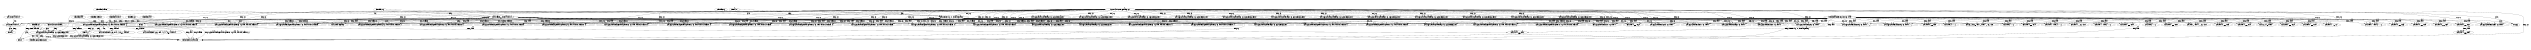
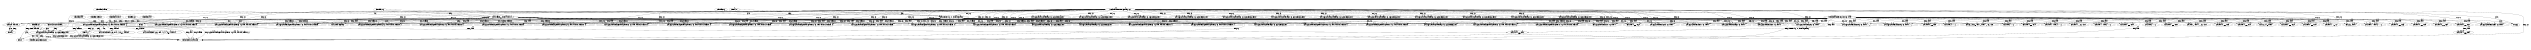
node "(ControlStructure,RAnalOp *op)": label "(ControlStructure,RAnalOp *op)" -> "(MethodParameterIn,RAnalOp *op)"
node "(Call,sizeof (addrbuf))": removed
node "(Call,sizeof (addrbuf) - 1)": label "(Call,sizeof (addrbuf) - 1)" -> "(Call,anal (addrbuf) - 1)"
node "(Call,256 - data[1])": added
